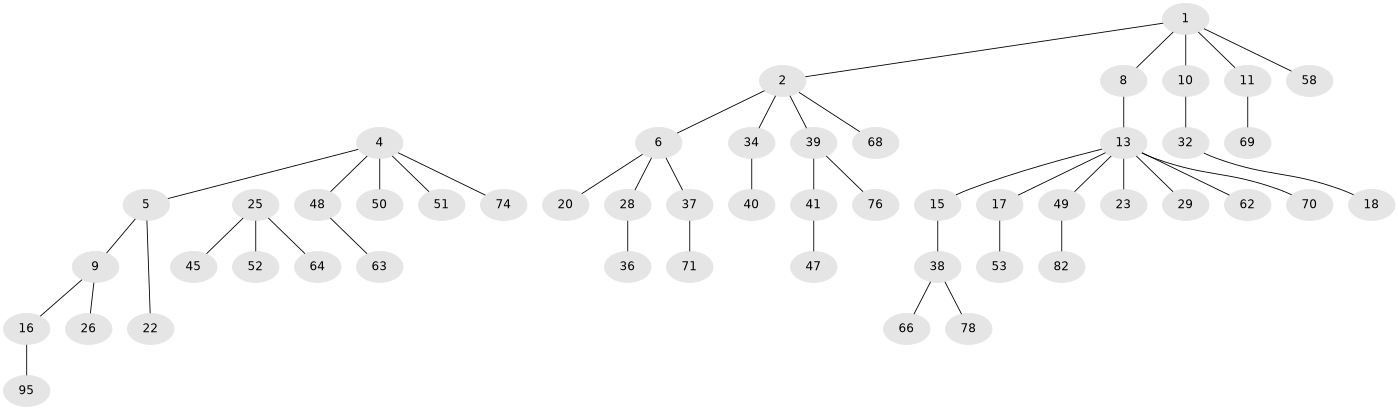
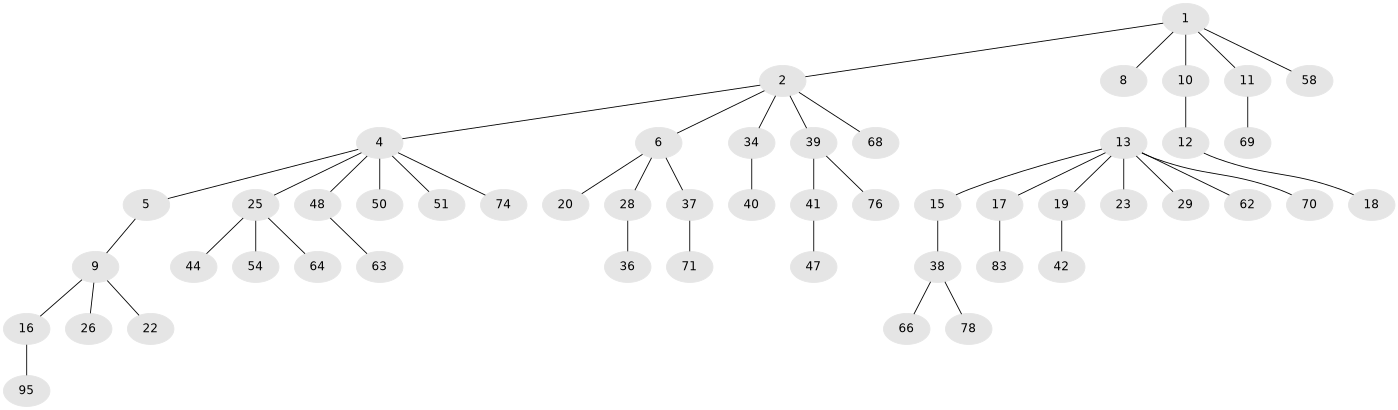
edge "2" -- "4": added
edge "8" -- "13": removed
node "32": label "32" -> "12"
edge "4" -- "25": added
node "49": label "49" -> "19"
edge "5" -- "22": now "9" -- "22"
node "45": label "45" -> "44"
node "52": label "52" -> "54"
node "53": label "53" -> "83"
node "82": label "82" -> "42"
